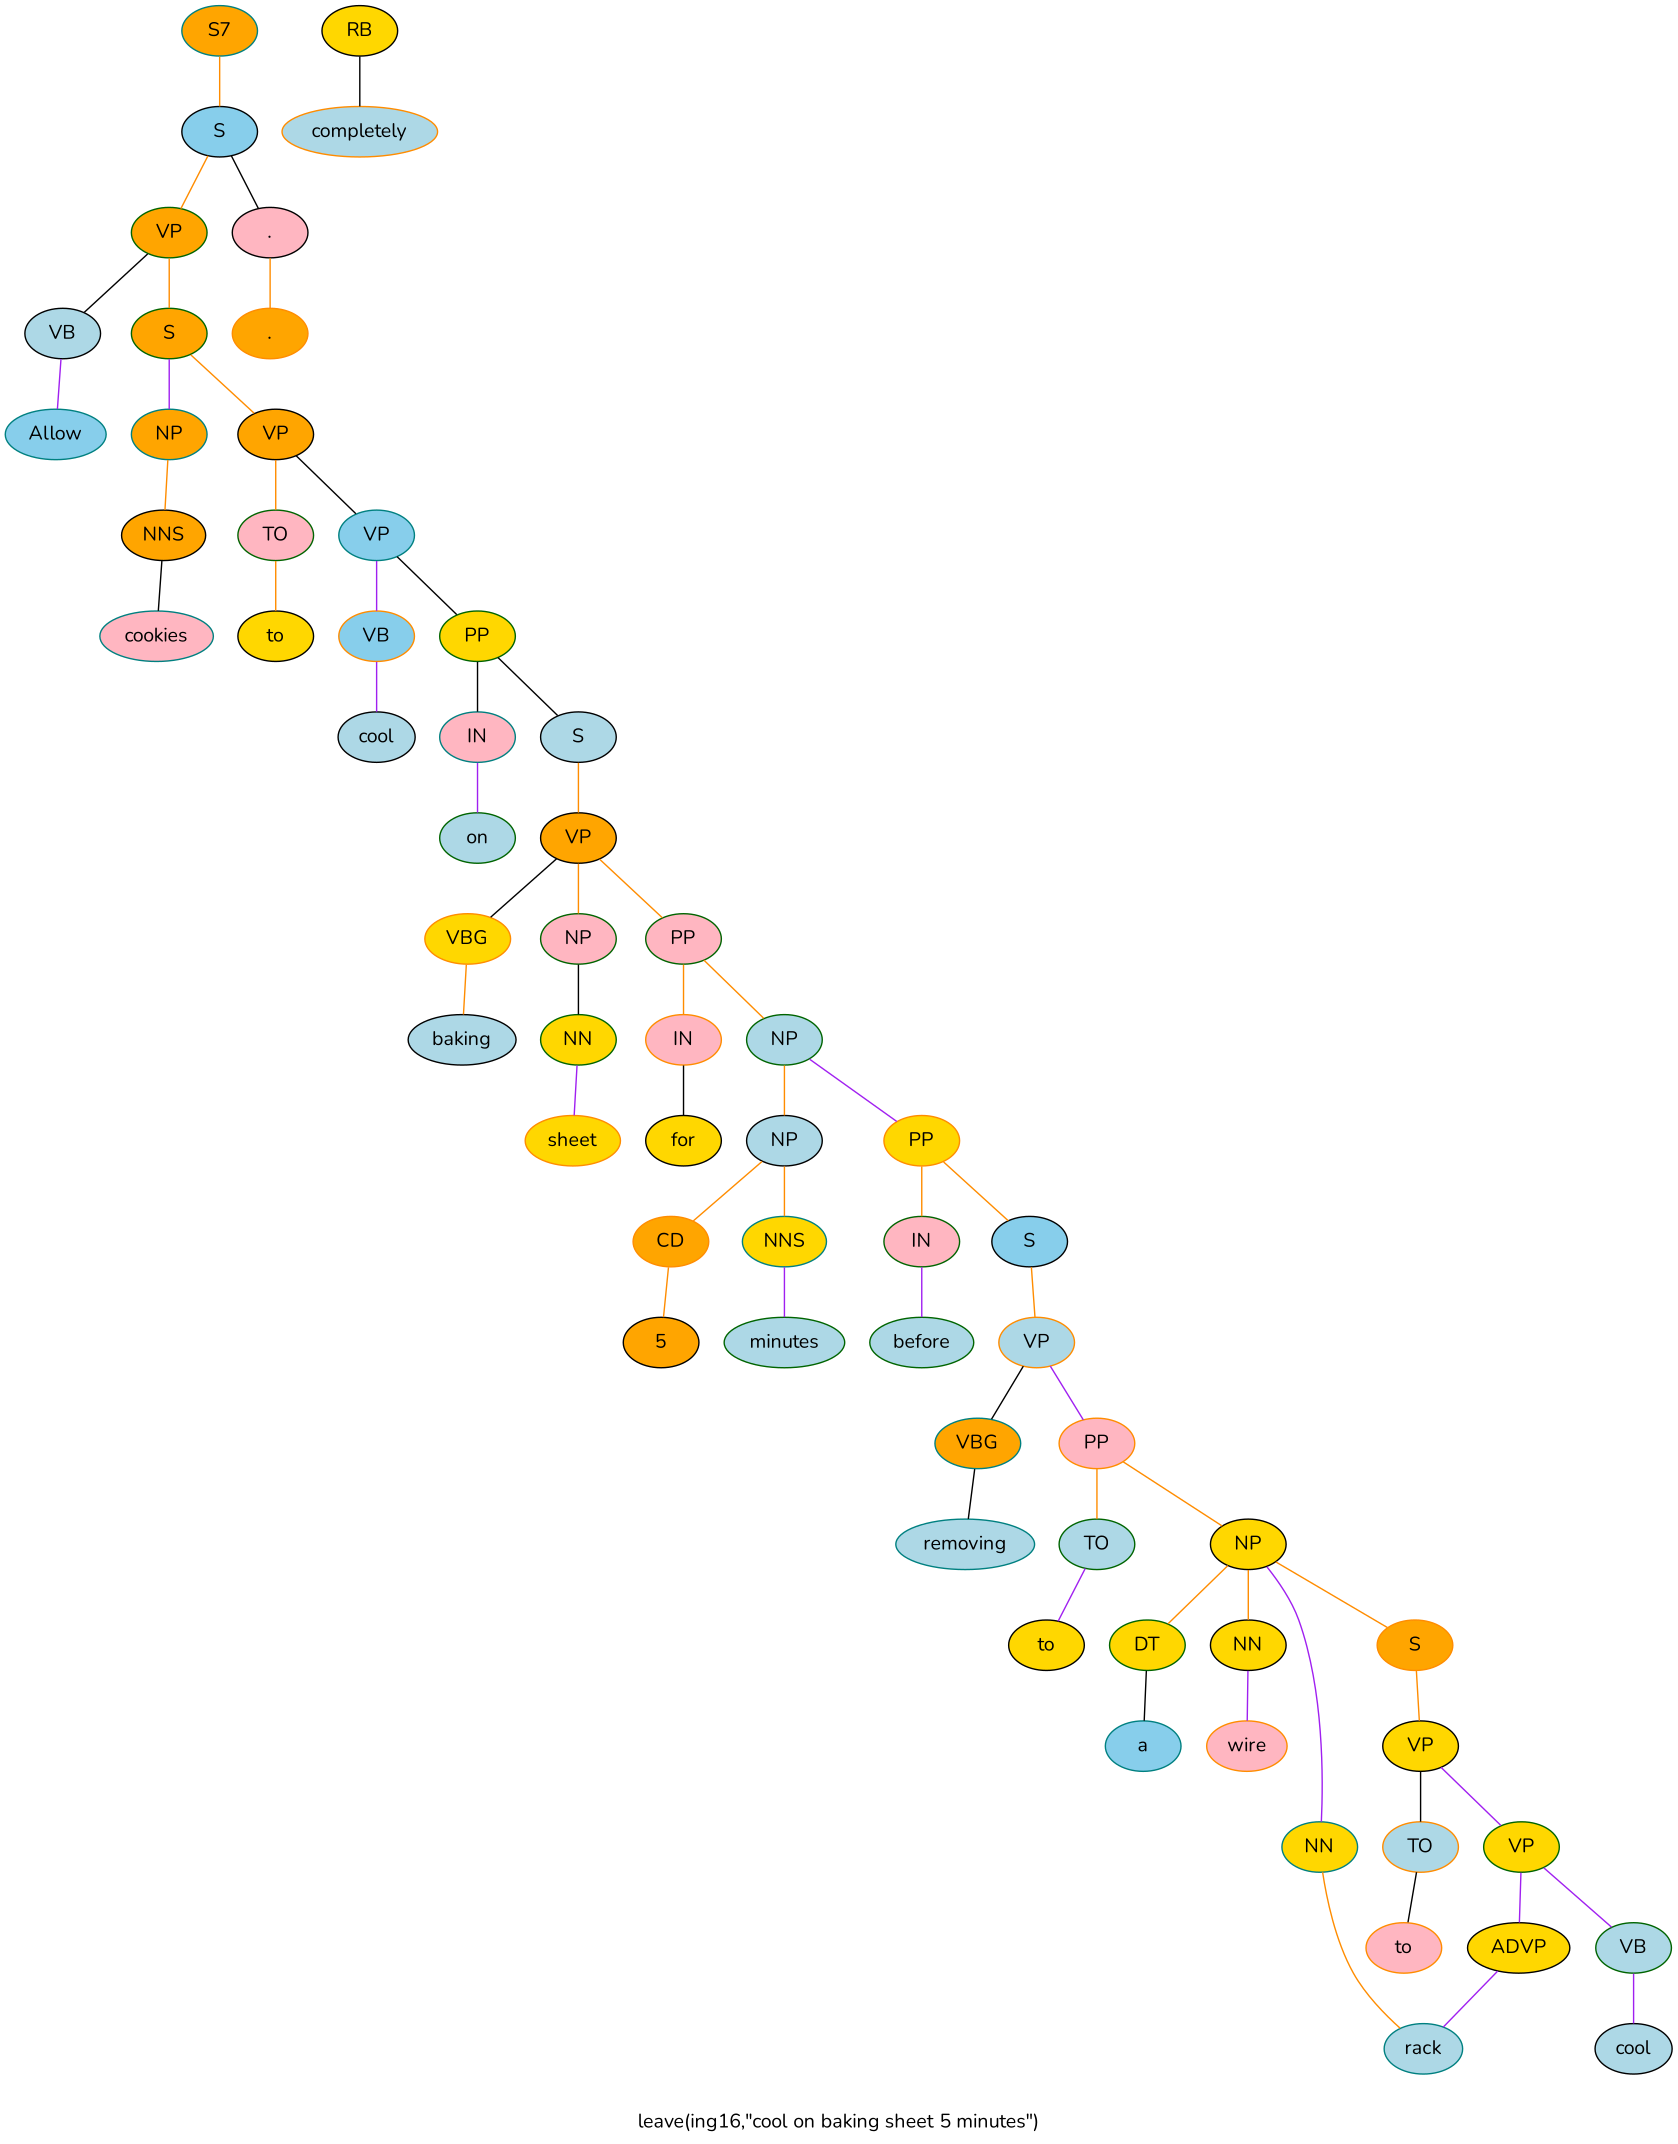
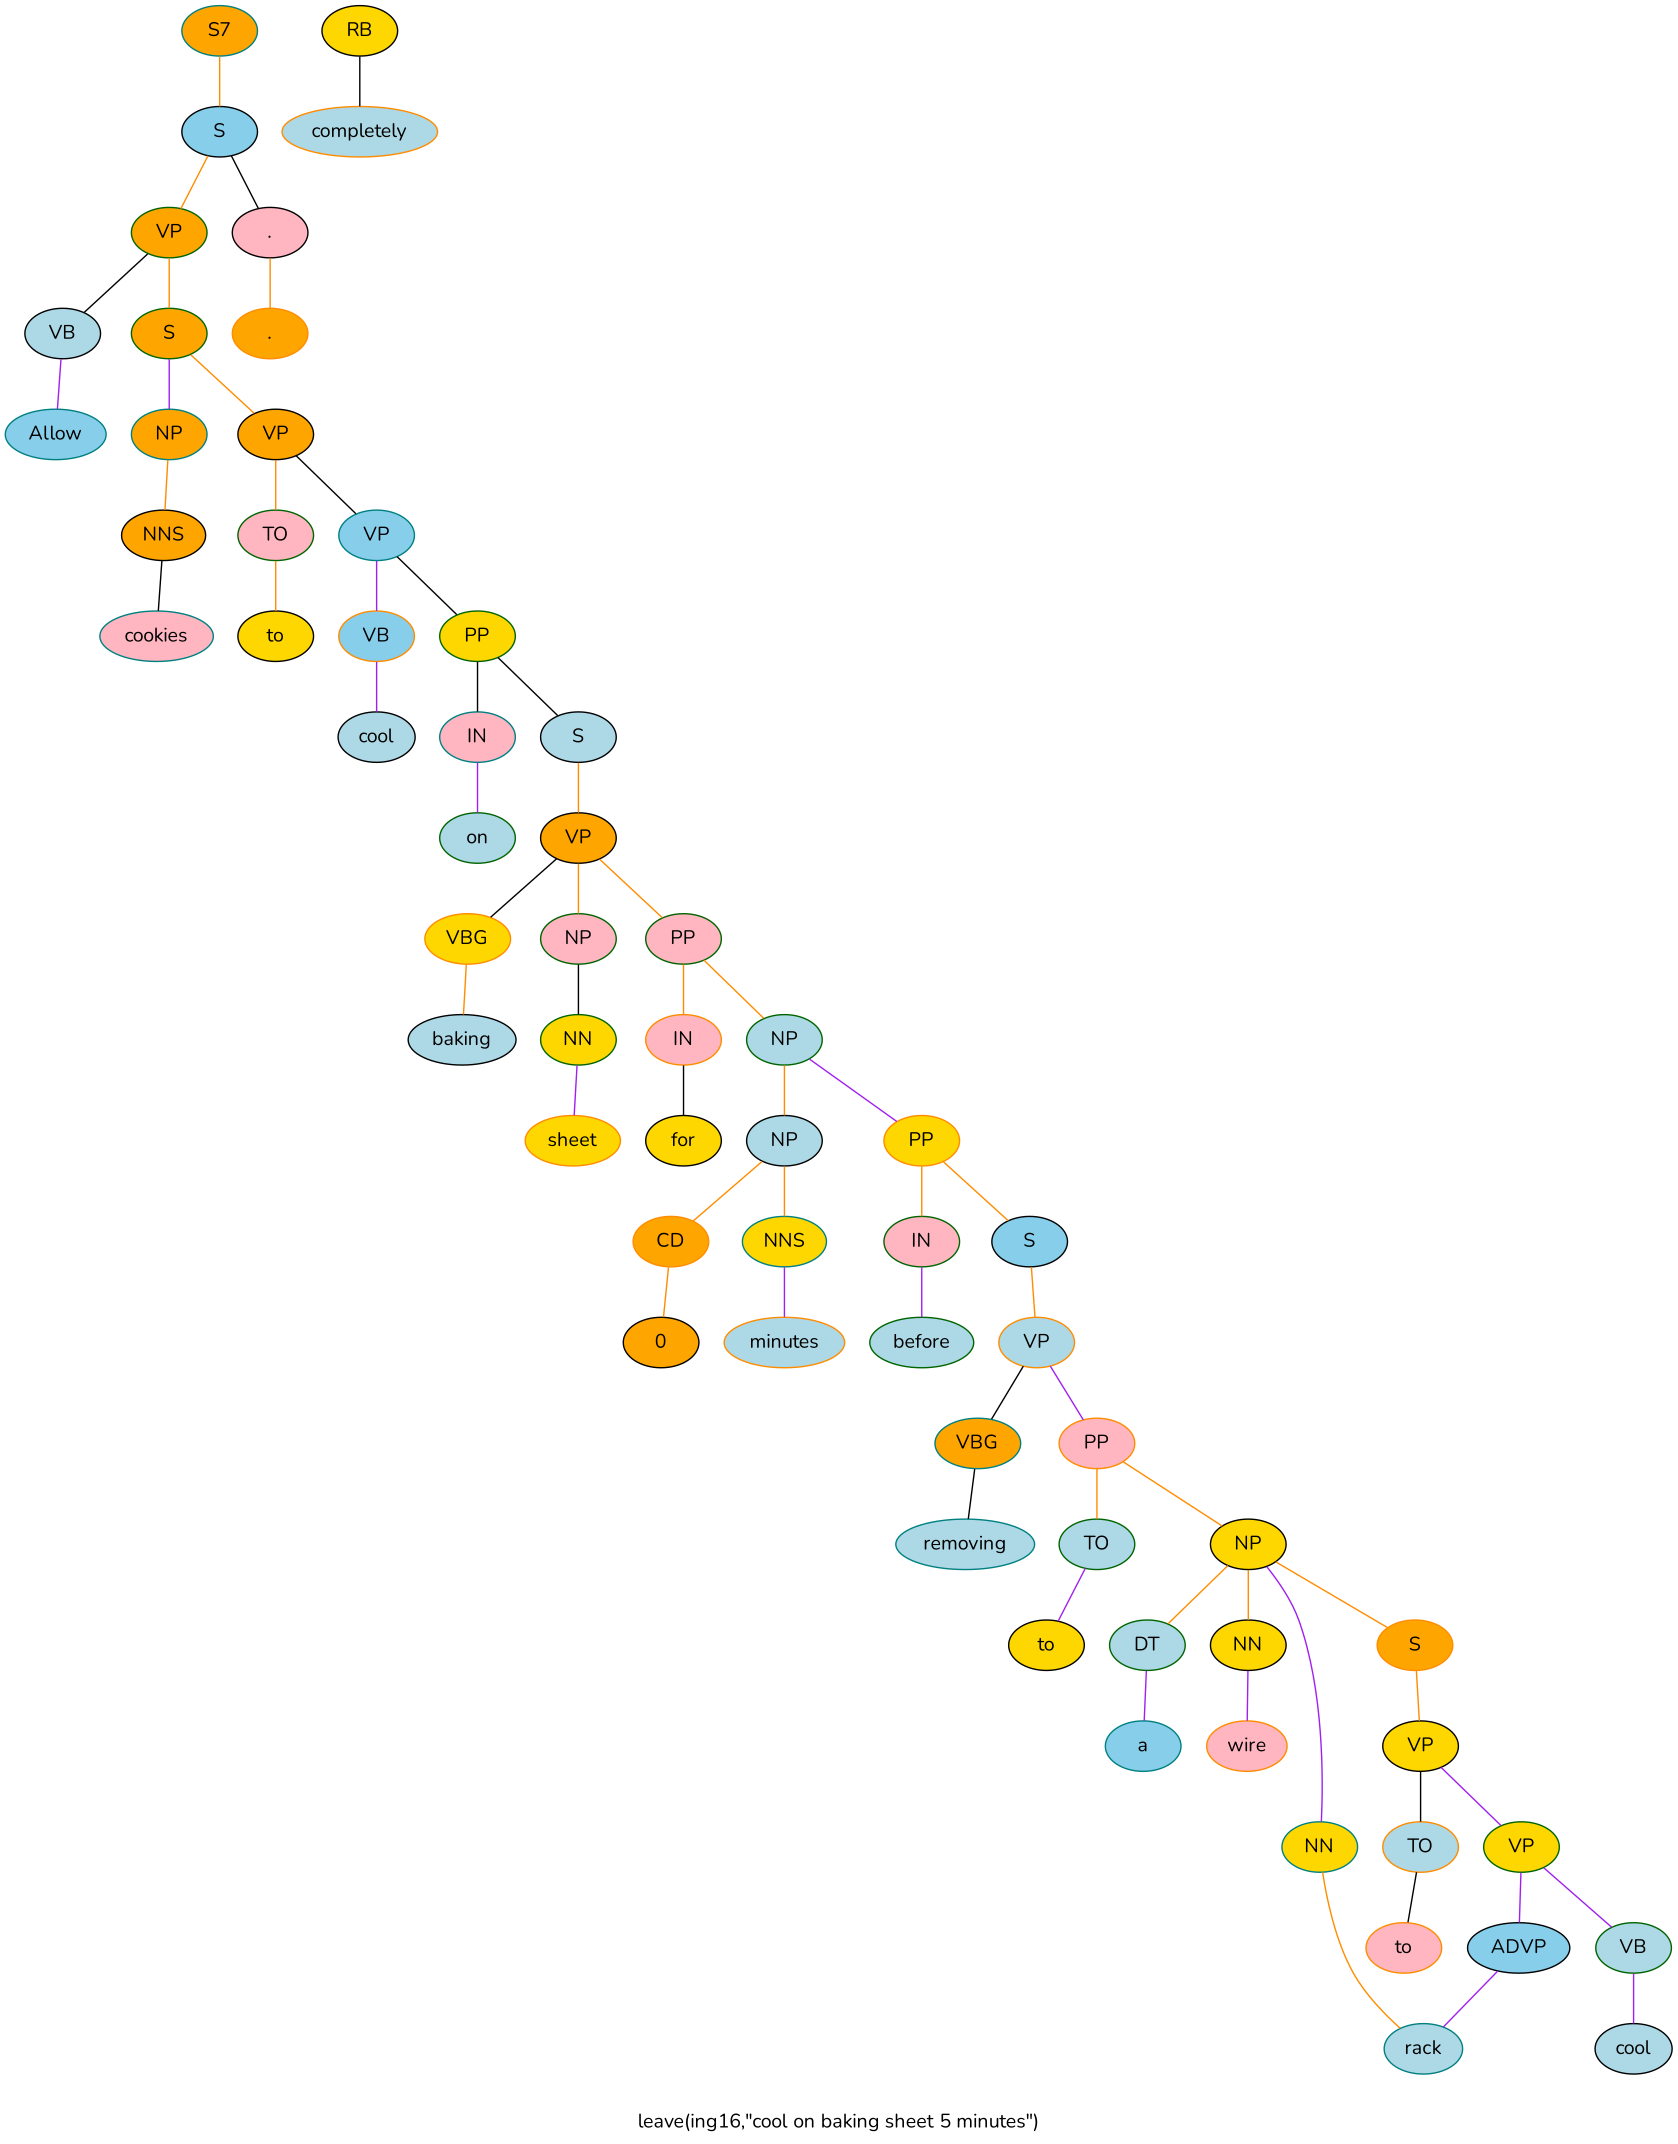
node "5": label "5" -> "0"
node "minutes": color darkgreen -> darkorange
node "DT": fillcolor gold -> lightblue
edge "DT" -- "a": color black -> purple
node "ADVP": fillcolor gold -> skyblue
